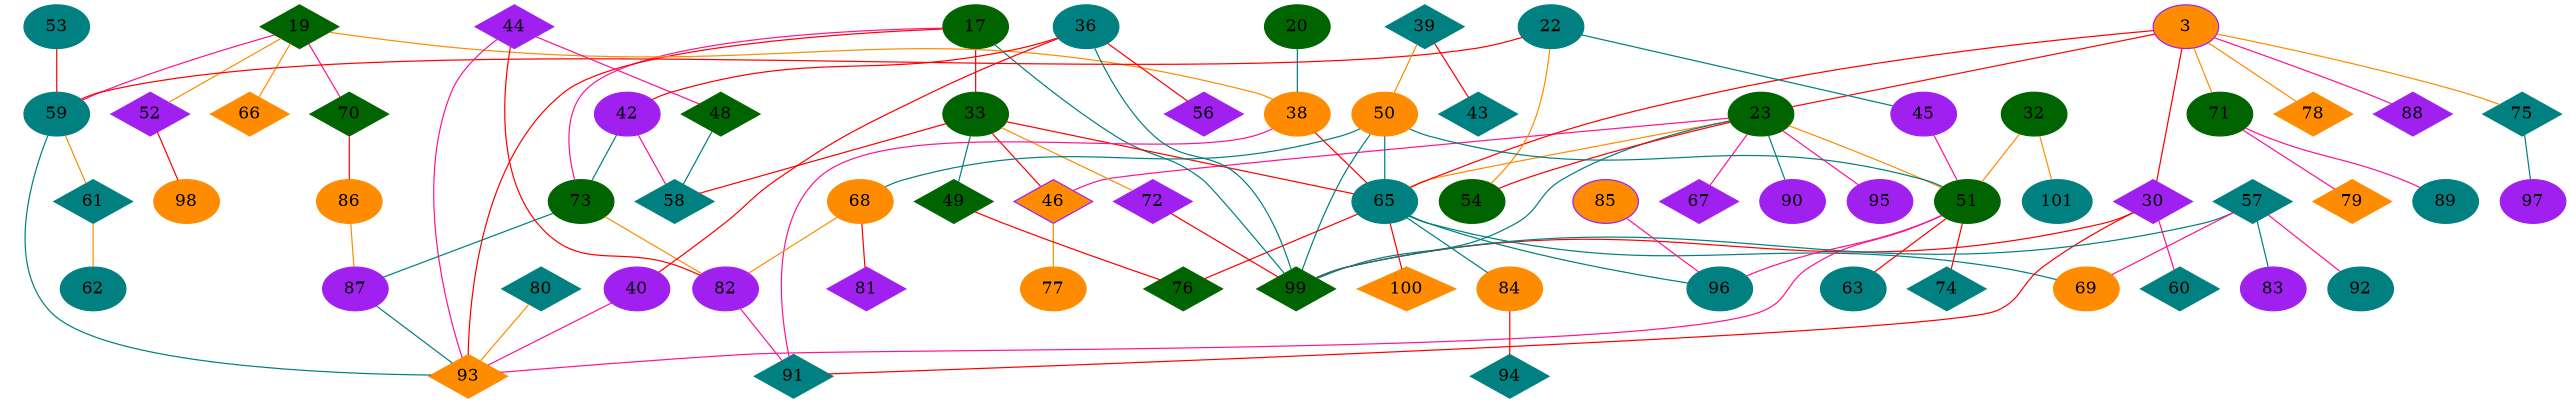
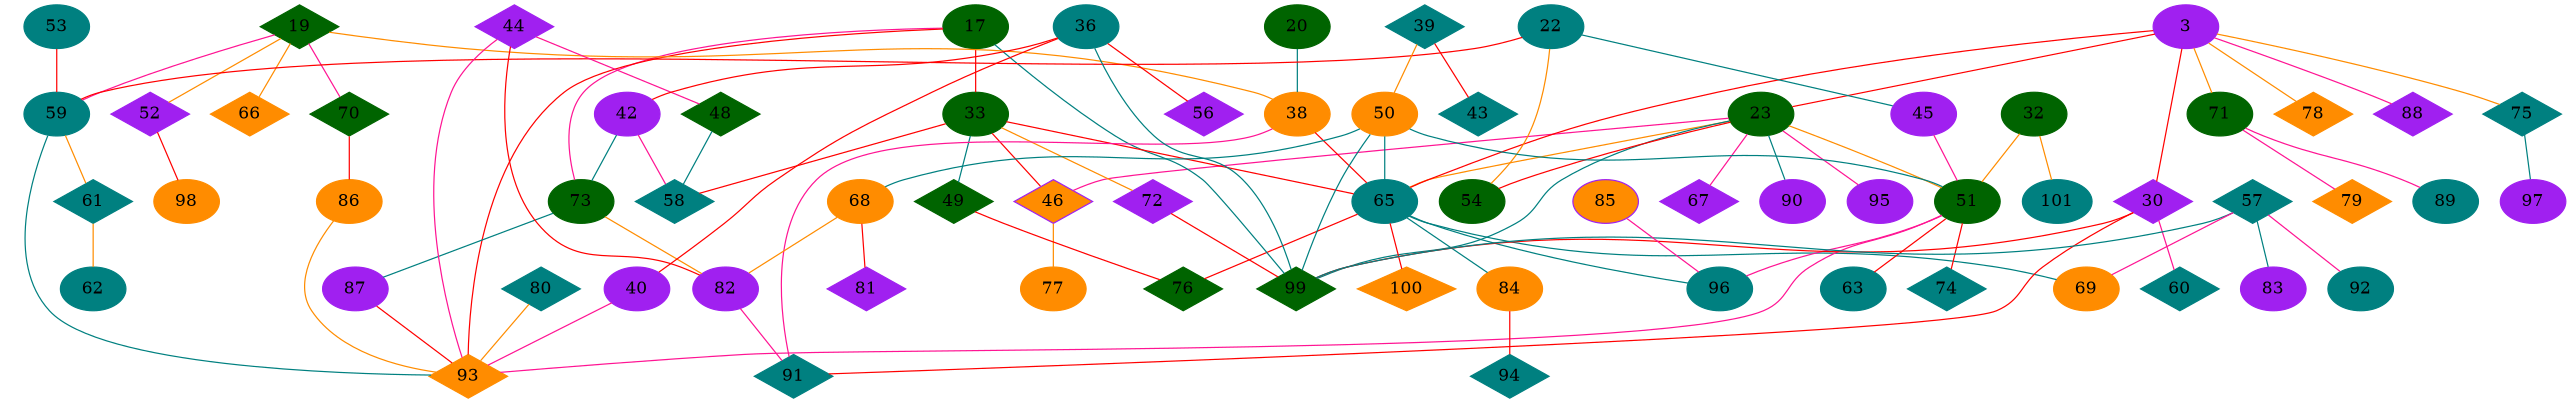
node "3": fillcolor darkorange -> purple
edge "86" -- "87": now "86" -- "93"
edge "87" -- "93": color teal -> red
